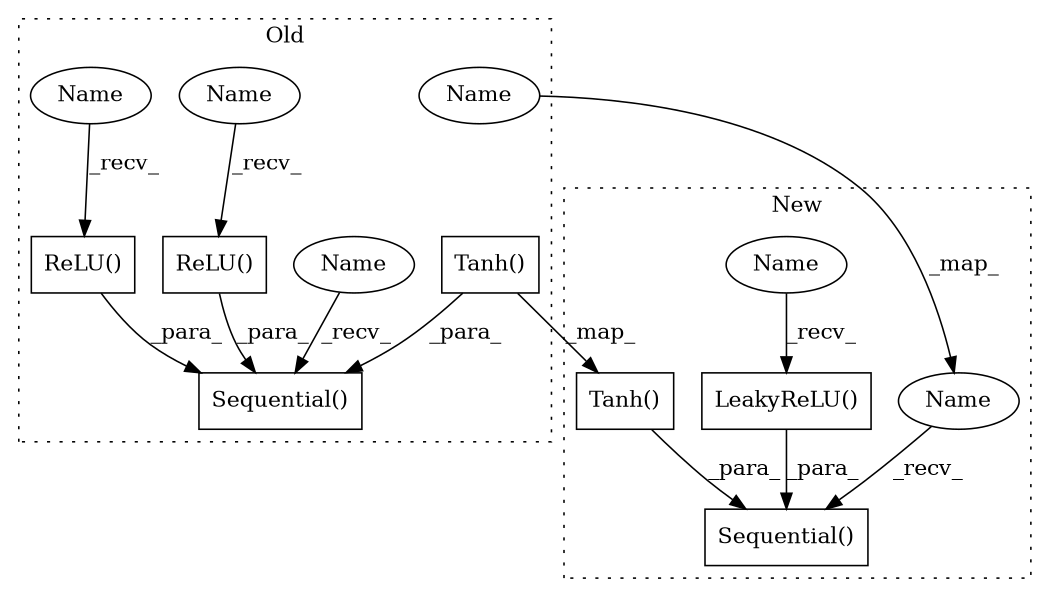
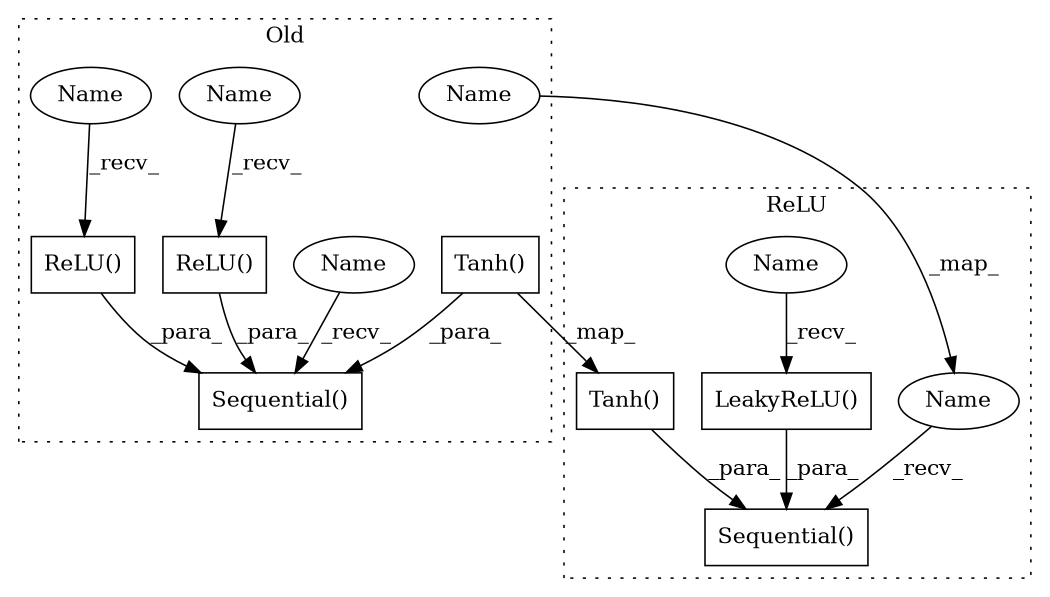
cluster "New": label "New" -> "ReLU"
